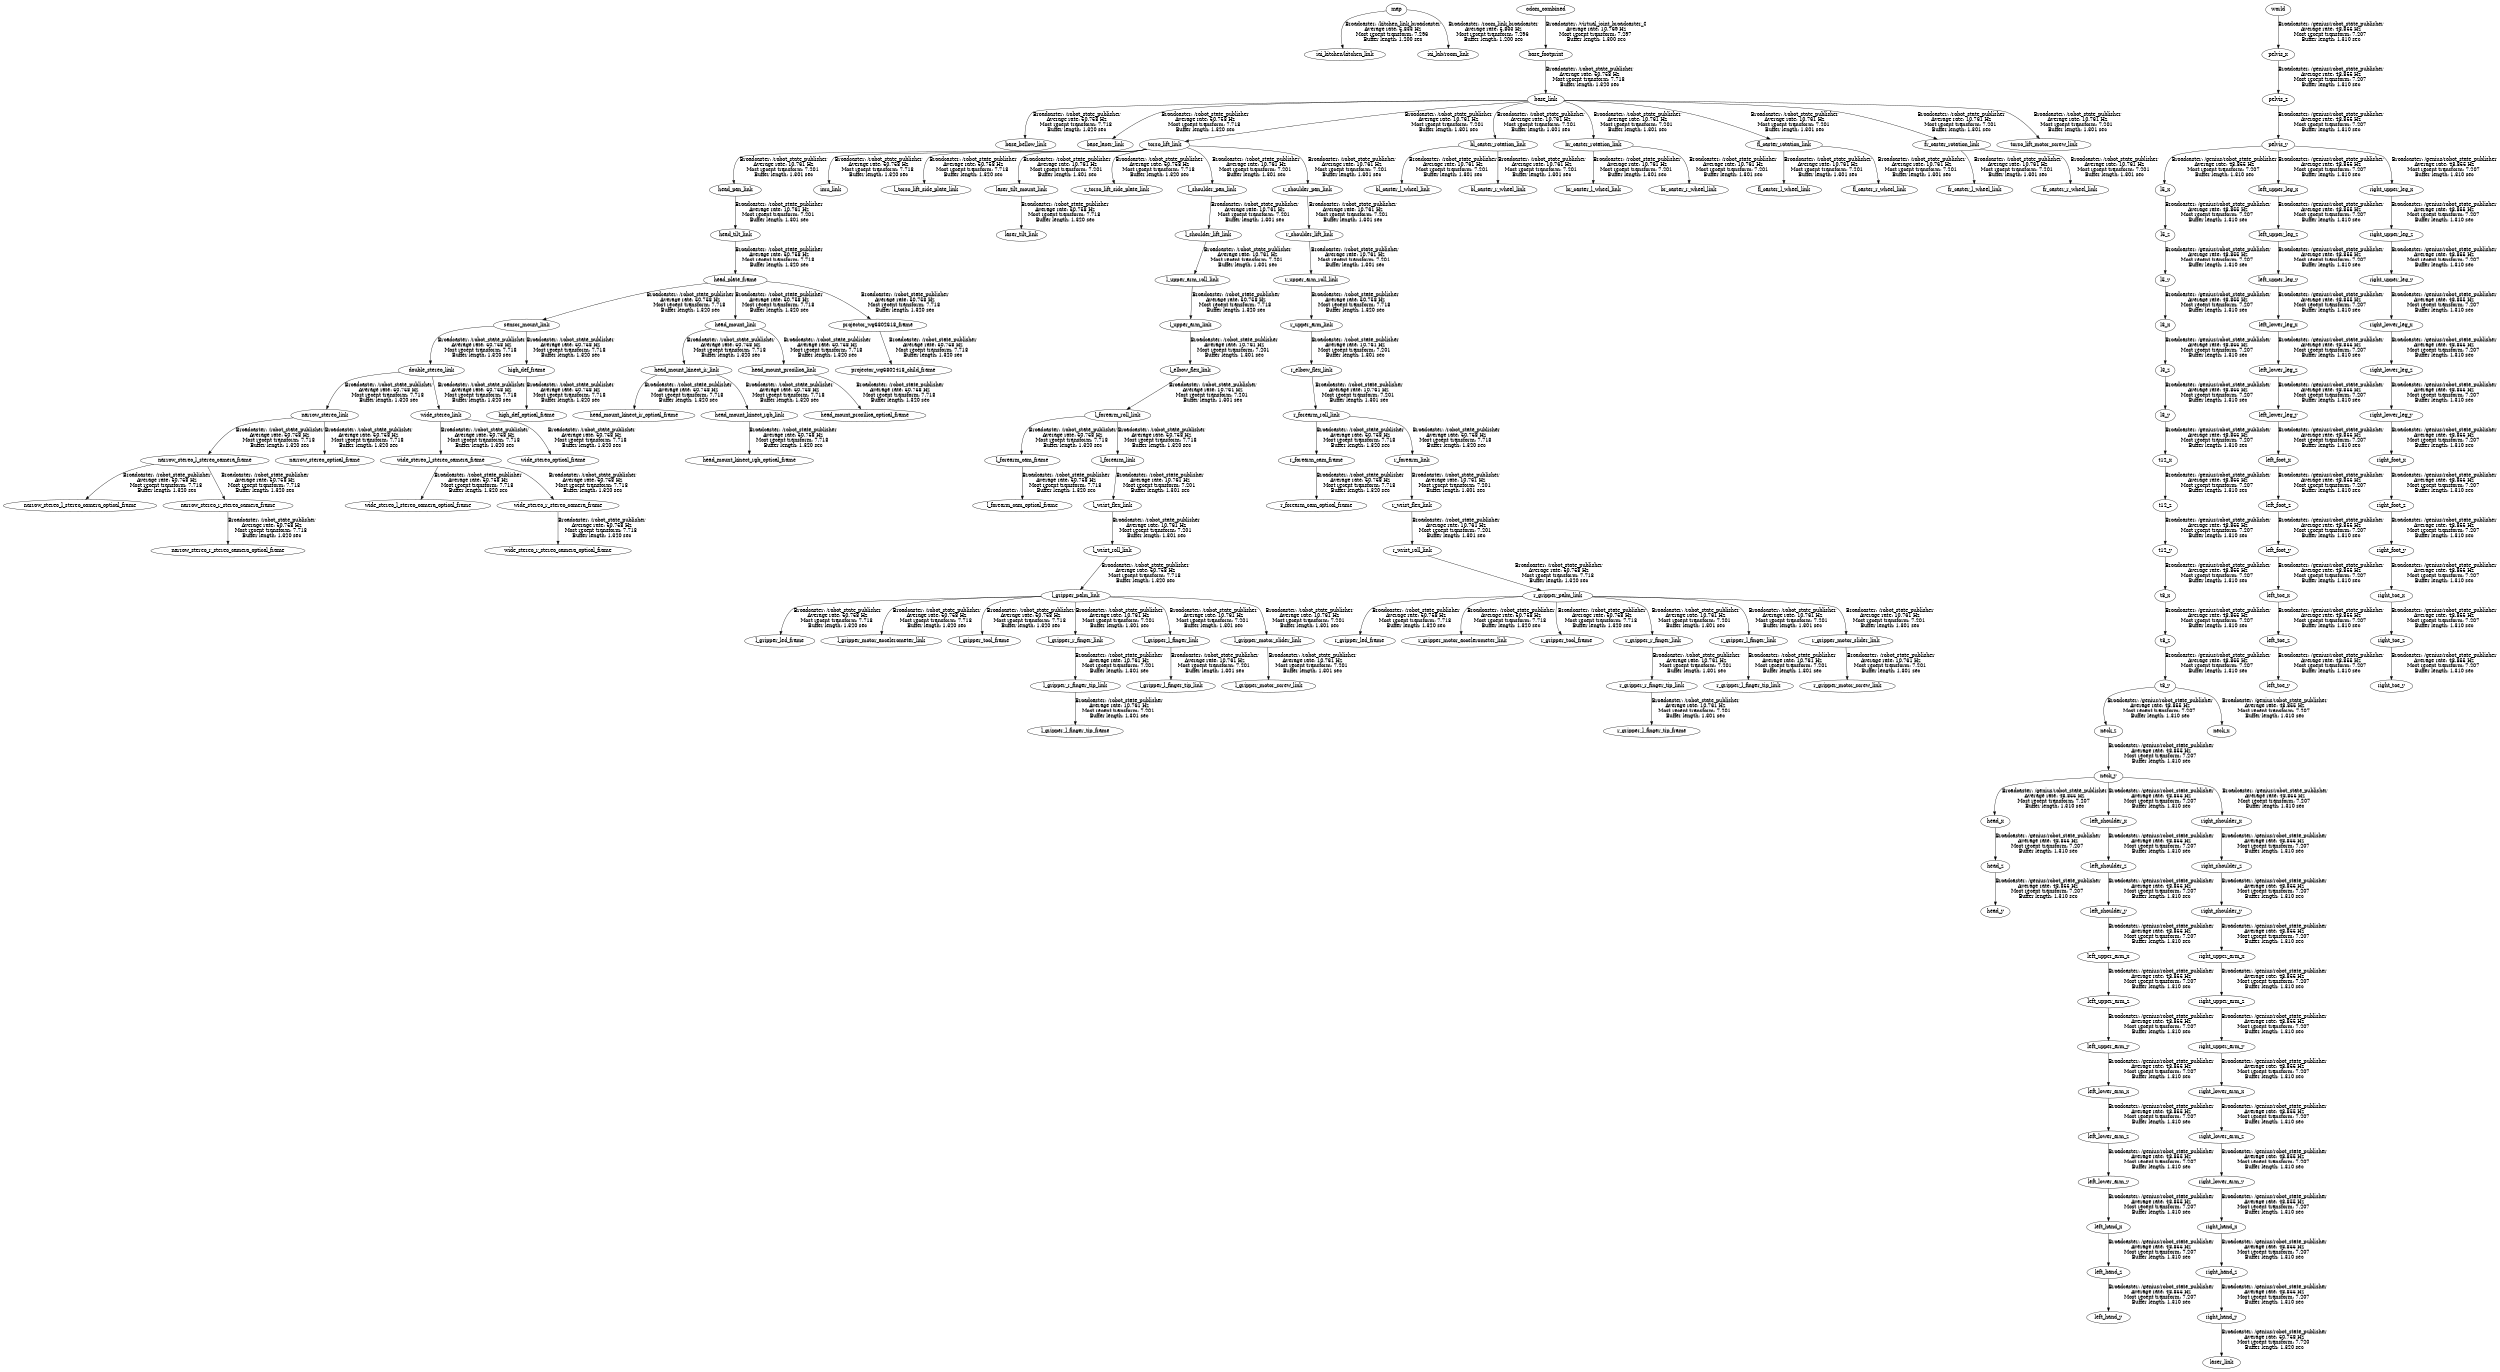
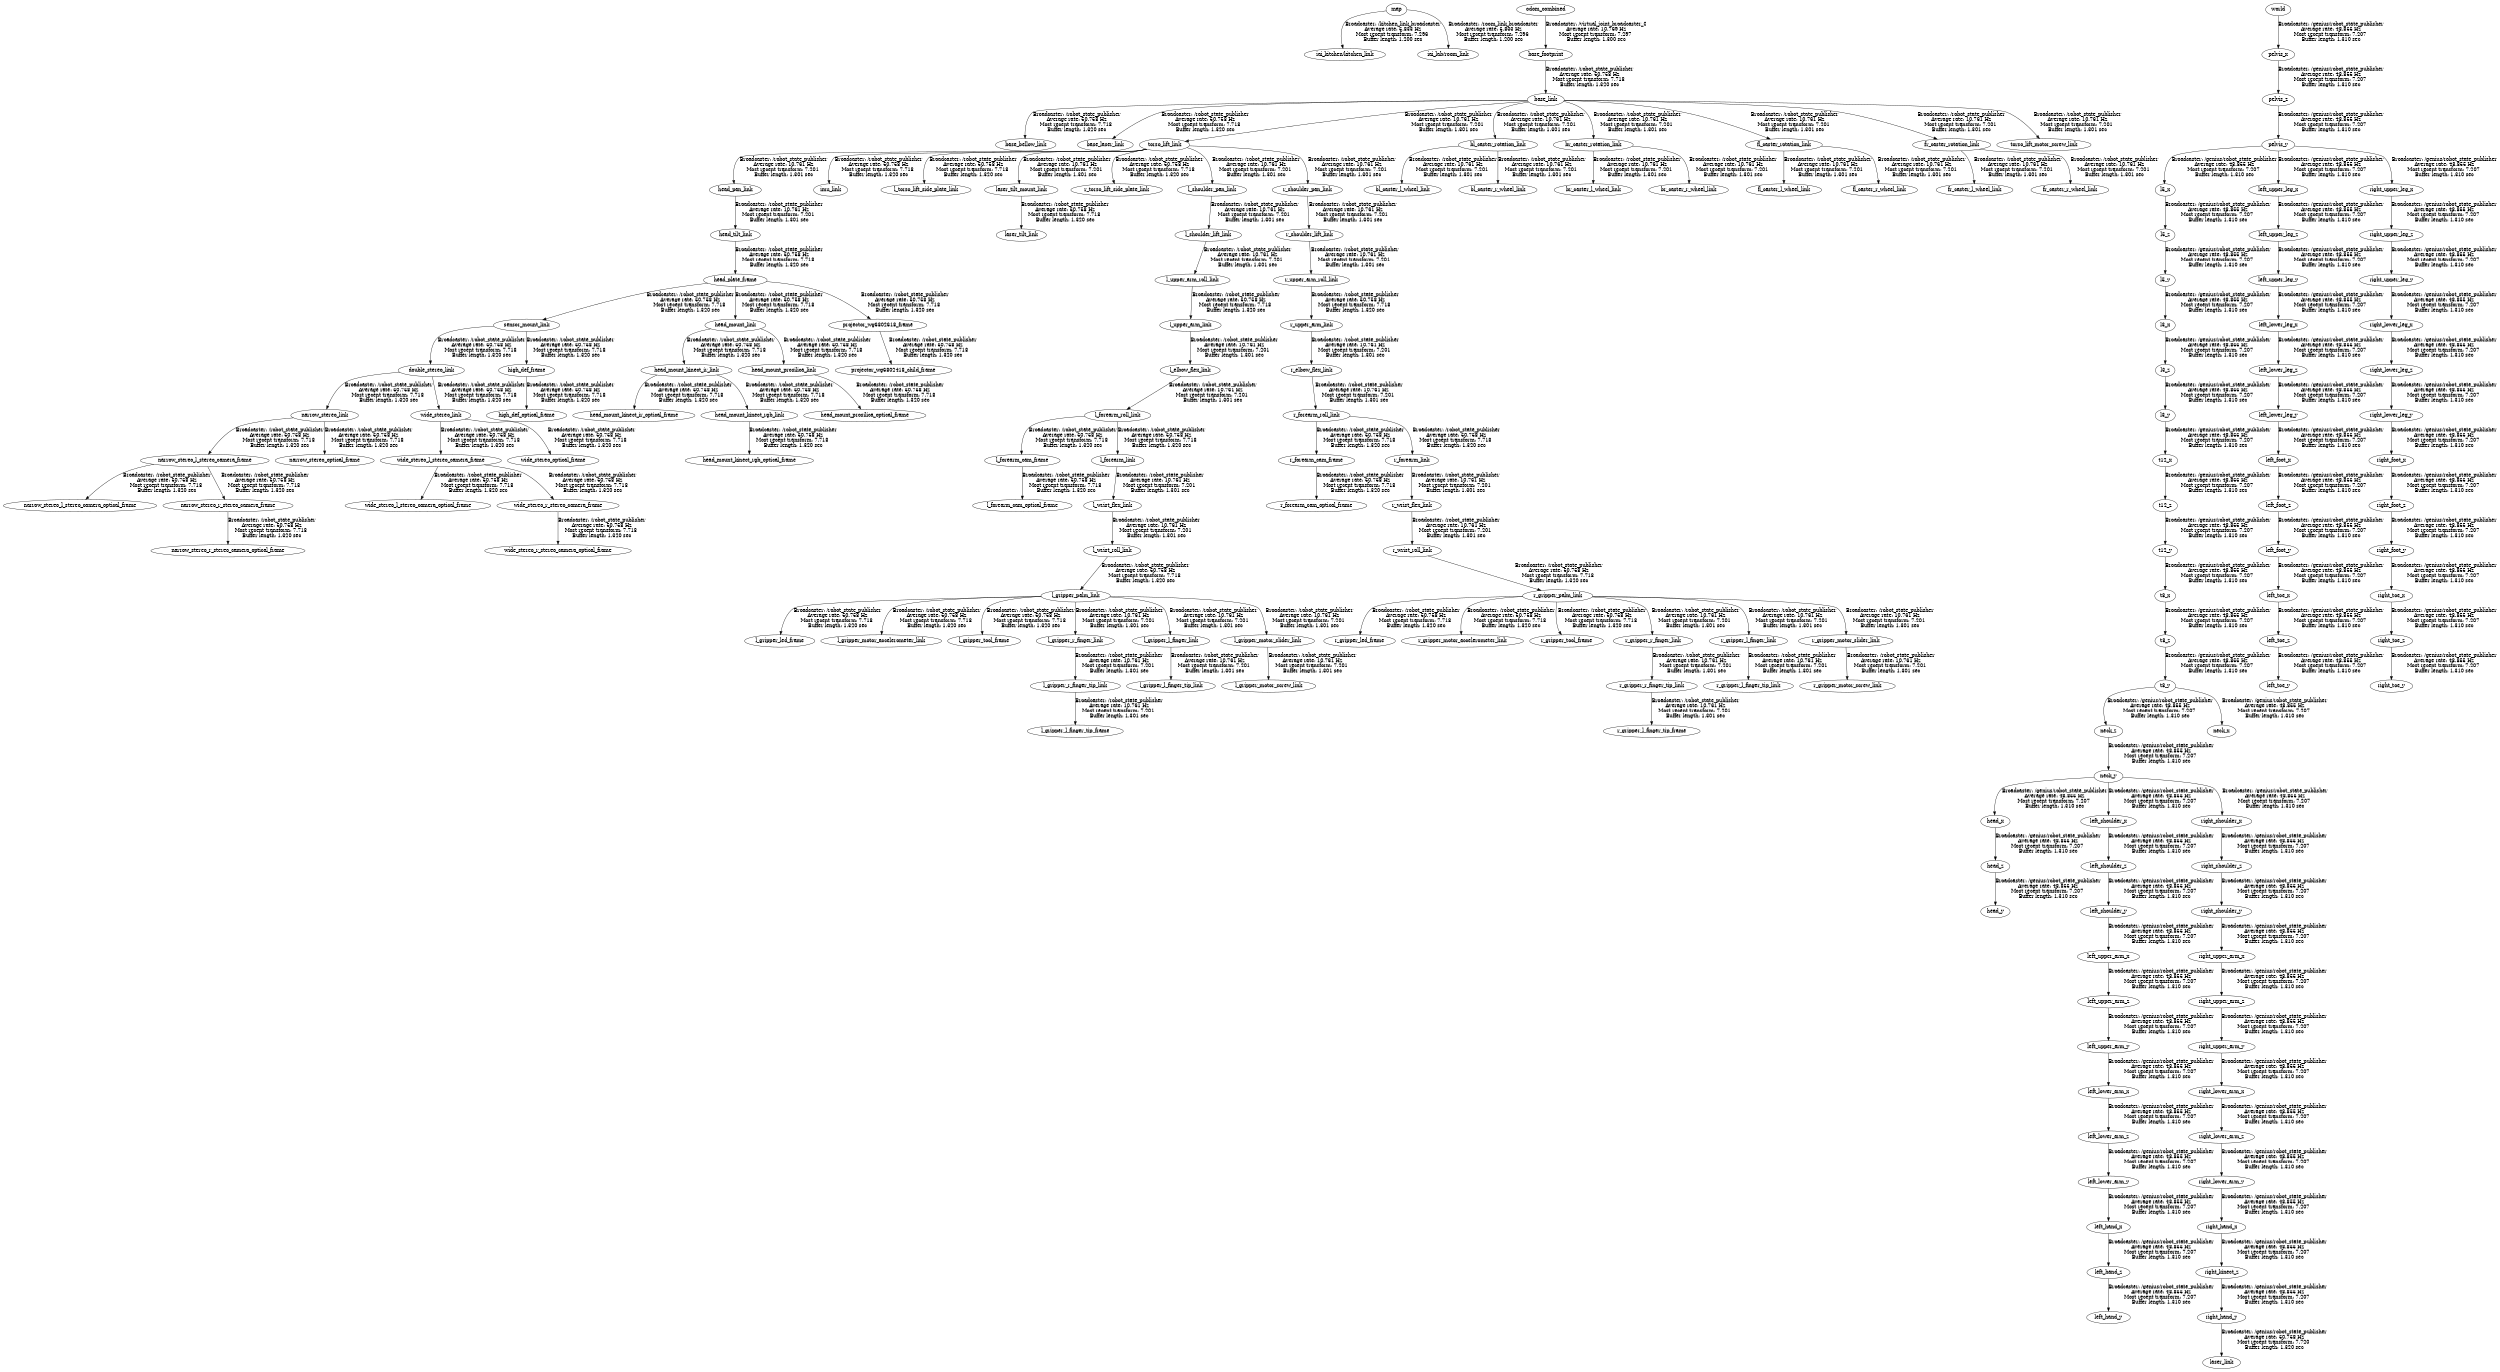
node "right_hand_z": label "right_hand_z" -> "right_kinect_z"
